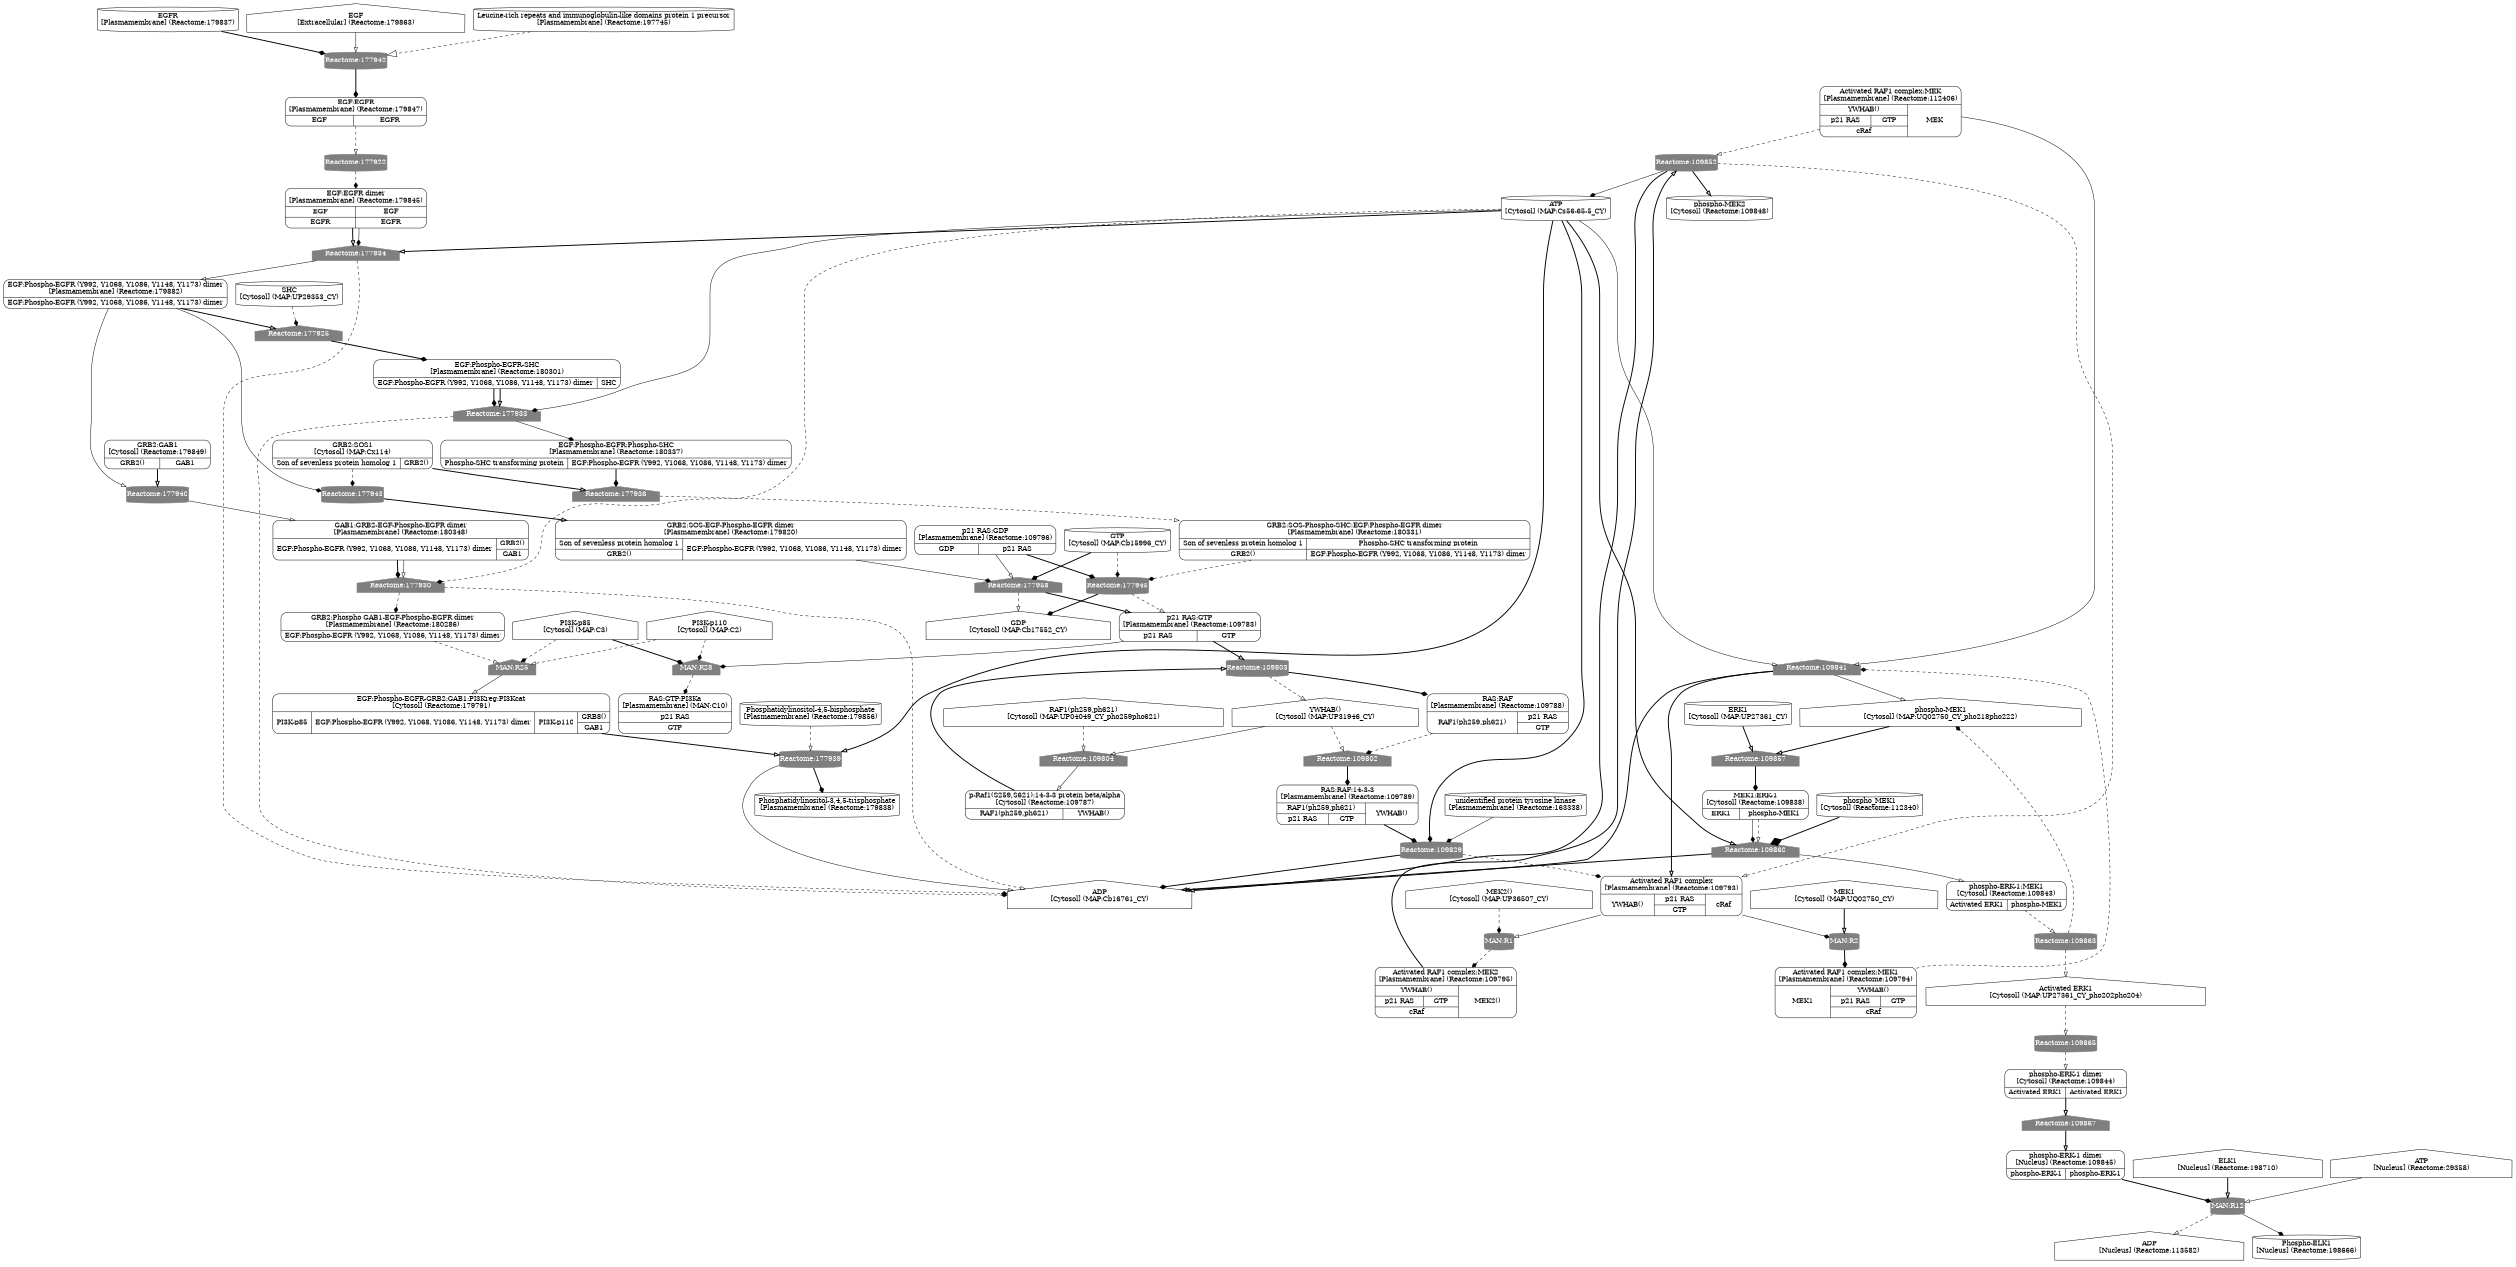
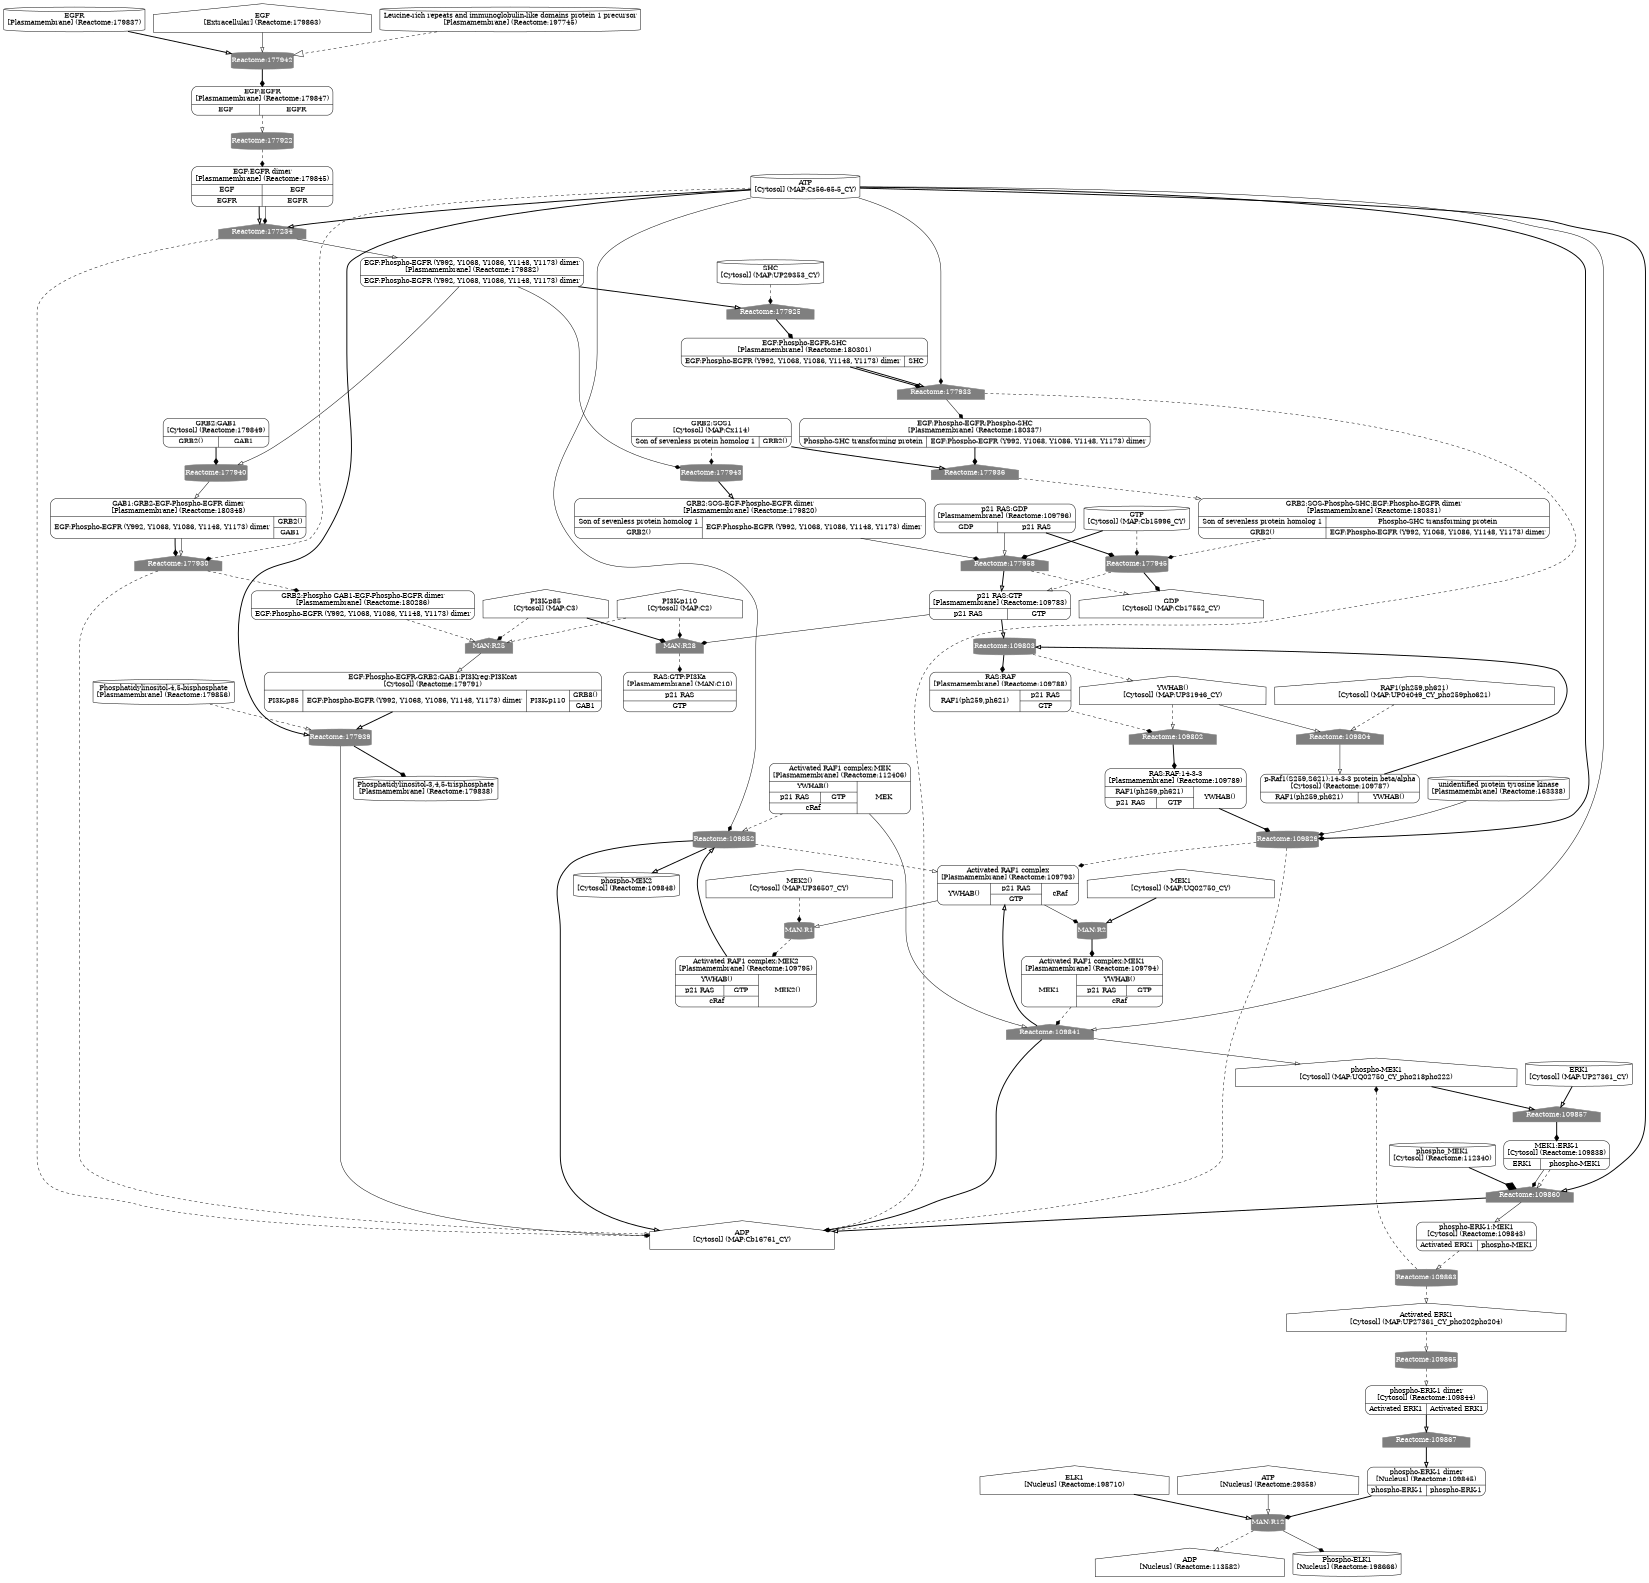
edge "EGFR [Plasmamembrane] (Reactome:179837)" -> "Reactome:177942": arrowhead diamond -> onormal
edge "Reactome:109852" -> "ATP [Cytosol] (MAP:Cs56-65-5_CY)": reversed
node "Reactome:177934": label "Reactome:177934" -> "Reactome:177234"
edge "GRB2:GAB1" -> "Reactome:177940": arrowhead onormal -> diamond
edge "Reactome:109829" -> "ADP [Cytosol] (MAP:Cb16761_CY)": style bold -> dashed
